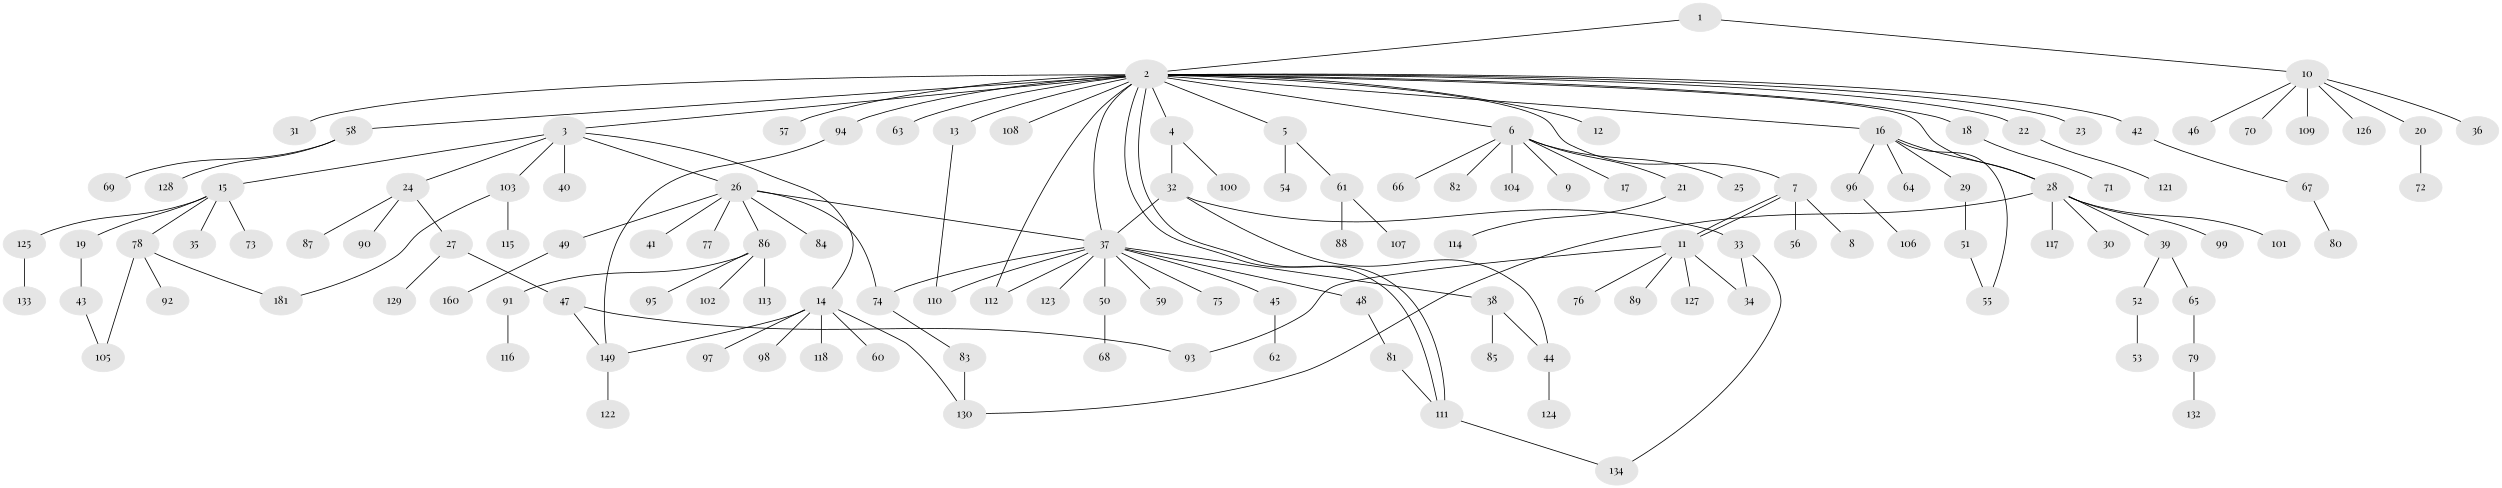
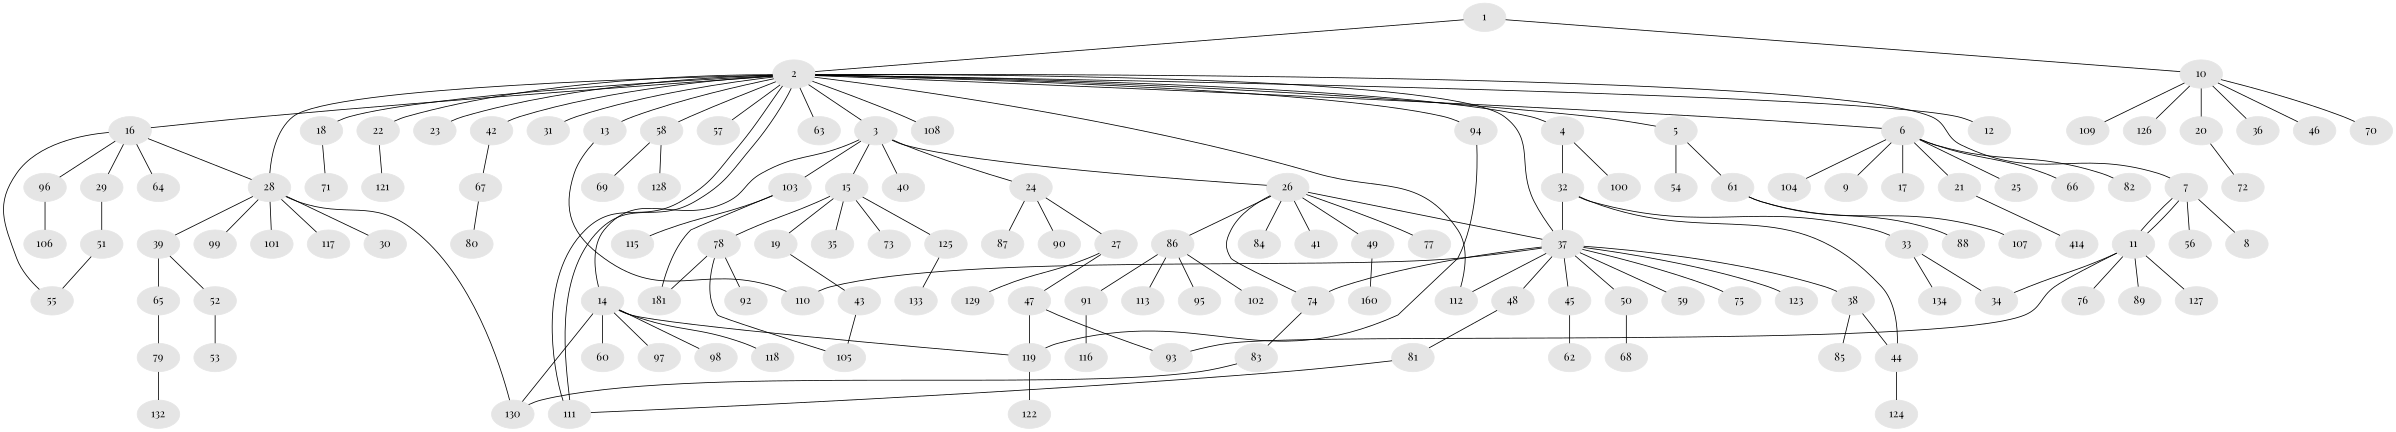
node "114": label "114" -> "414"
node "149": label "149" -> "119"
edge "111" -- "134": removed
